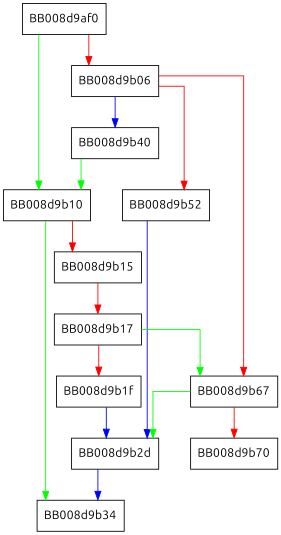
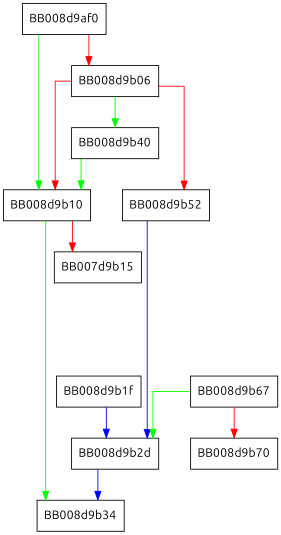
edge "BB008d9b06" -> "BB008d9b40": color blue -> green
edge "BB008d9b06" -> "BB008d9b67": now "BB008d9b06" -> "BB008d9b10"
node "BB008d9b15": label "BB008d9b15" -> "BB007d9b15"
node "BB008d9b17": removed
